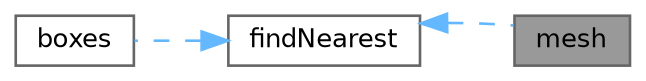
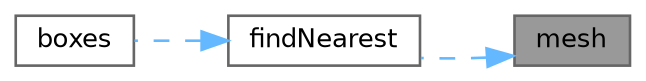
edge "mesh" -> "findNearest": reversed
